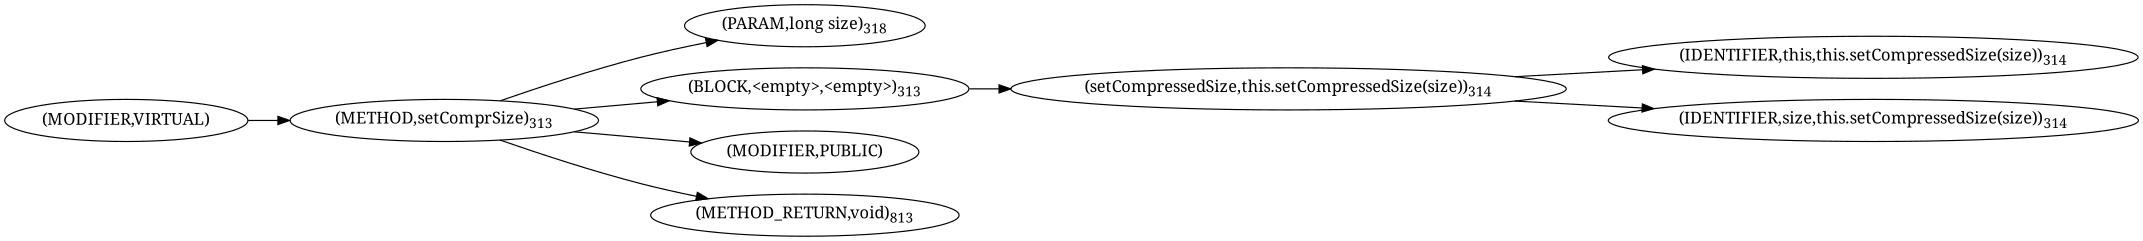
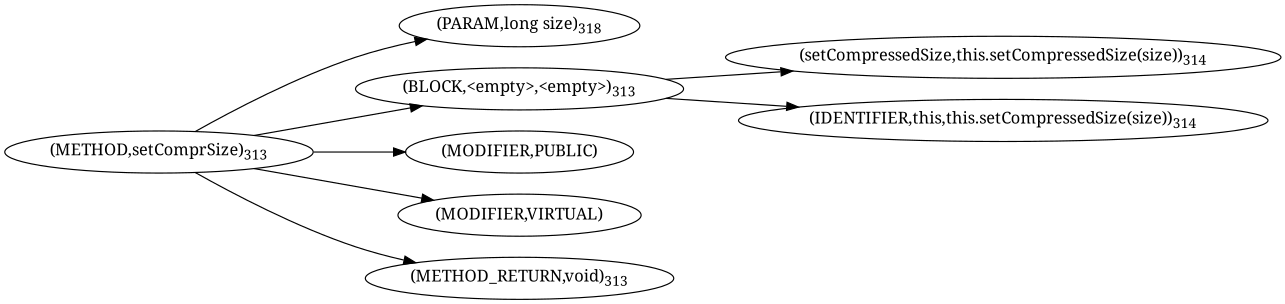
edge "(setCompressedSize,this.setCompressedSize(size))" -> "(IDENTIFIER,this,this.setCompressedSize(size))": now "(BLOCK,<empty>,<empty>)" -> "(IDENTIFIER,this,this.setCompressedSize(size))"
edge "(MODIFIER,VIRTUAL)" -> "(METHOD,setComprSize)": reversed
node "(IDENTIFIER,size,this.setCompressedSize(size))": removed
node "(METHOD_RETURN,void)": text "813" -> "313"
